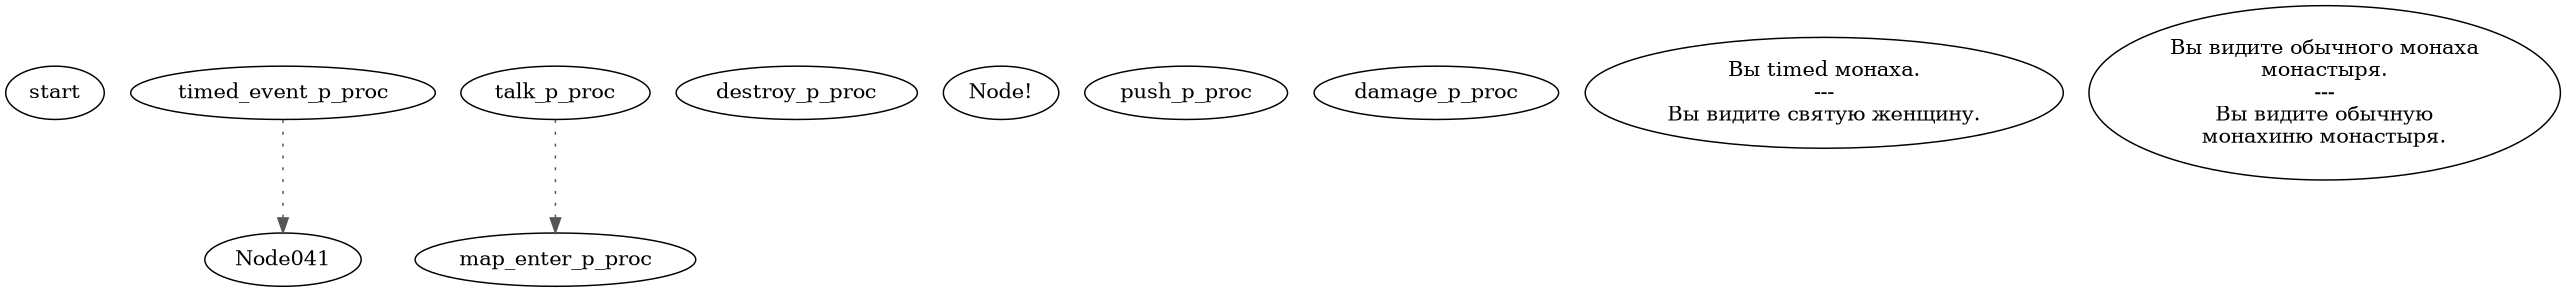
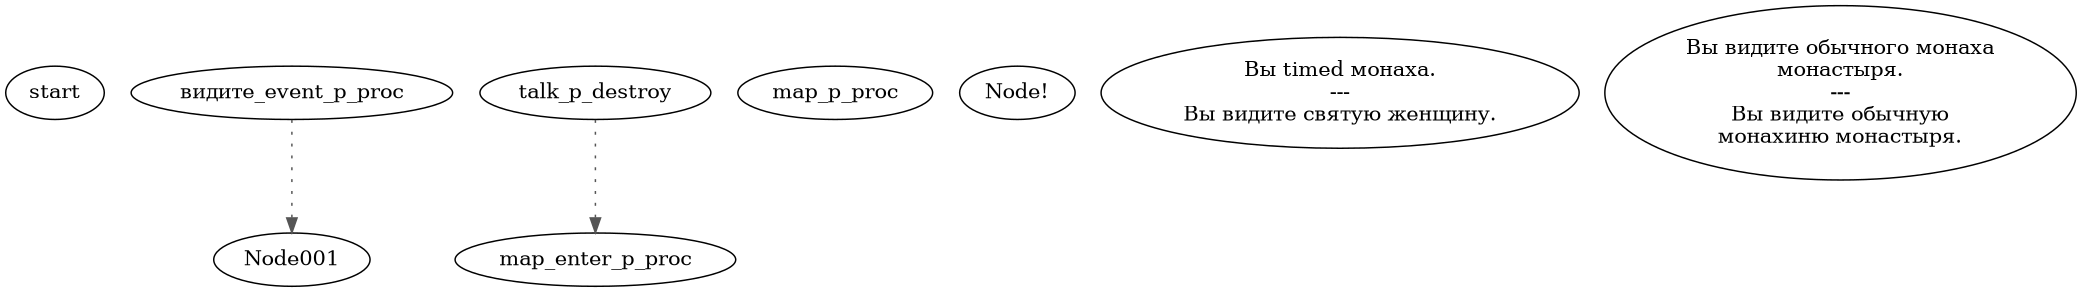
node "timed_event_p_proc": label "timed_event_p_proc" -> "видите_event_p_proc"
node "talk_p_proc": label "talk_p_proc" -> "talk_p_destroy"
node "destroy_p_proc": label "destroy_p_proc" -> "map_p_proc"
node "push_p_proc": removed
node "damage_p_proc": removed
node "Node041": label "Node041" -> "Node001"
